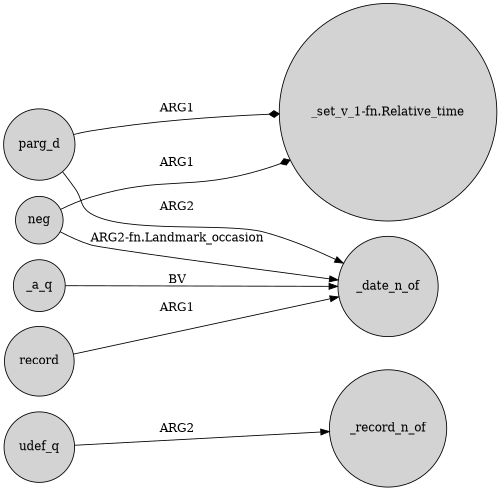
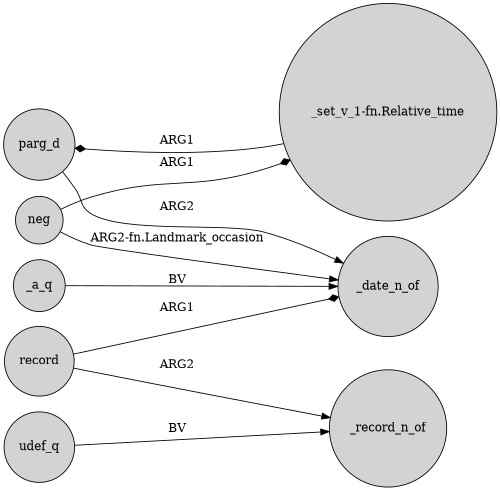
edge "parg_d" -> "_set_v_1-fn.Relative_time": reversed
edge "record" -> "_date_n_of": arrowhead normal -> diamond
edge "record" -> "_record_n_of": added, label "ARG2"
edge "udef_q" -> "_record_n_of": label "ARG2" -> "BV"
